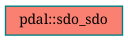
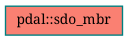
node "pdal::sdo_sdo": label "pdal::sdo_sdo" -> "pdal::sdo_mbr"
